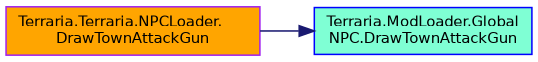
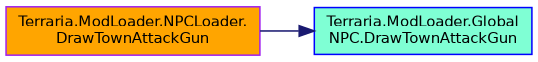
node "Terraria.Terraria.NPCLoader. DrawTownAttackGun": label "Terraria.Terraria.NPCLoader. DrawTownAttackGun" -> "Terraria.ModLoader.NPCLoader. DrawTownAttackGun"
